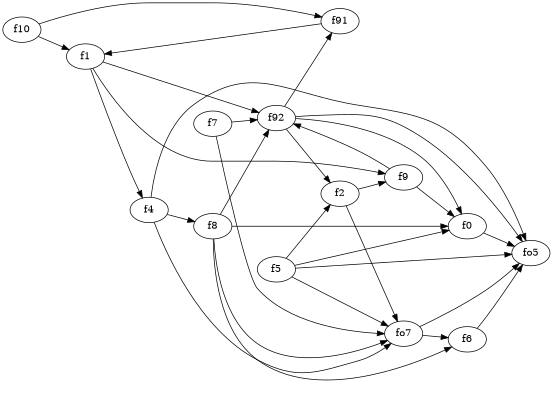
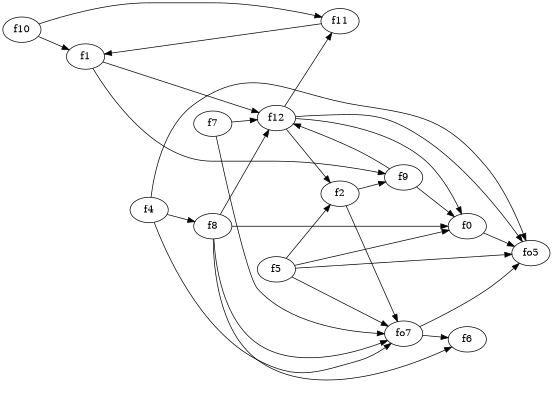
node "f91": label "f91" -> "f11"
node "f92": label "f92" -> "f12"
edge "f1" -> "f4": removed
edge "f6" -> "fo5": removed
